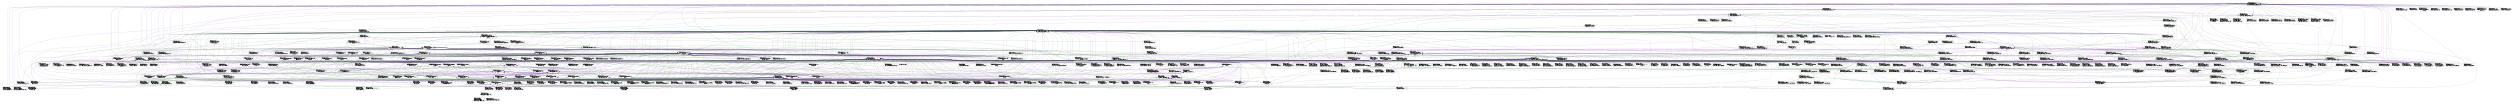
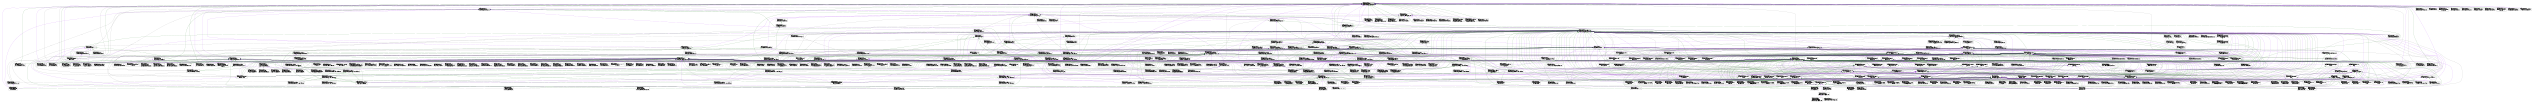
node "3rdParty/trilinos-nox /packages/ml/matlab/mlmex.h": removed
node "SimulationRuntime/cpp /Solver/Nox/Nox.cpp": removed
